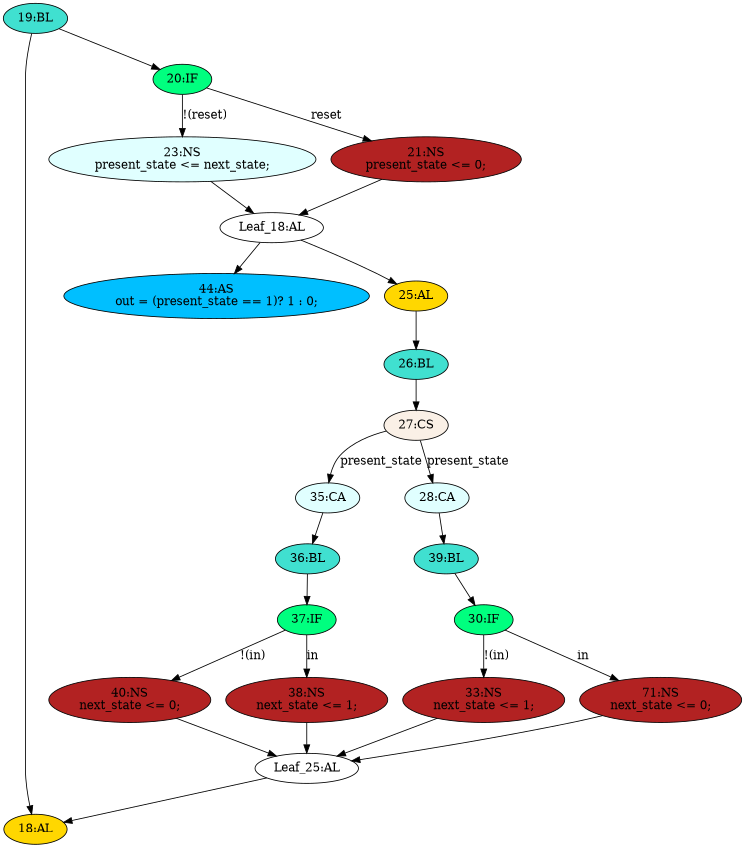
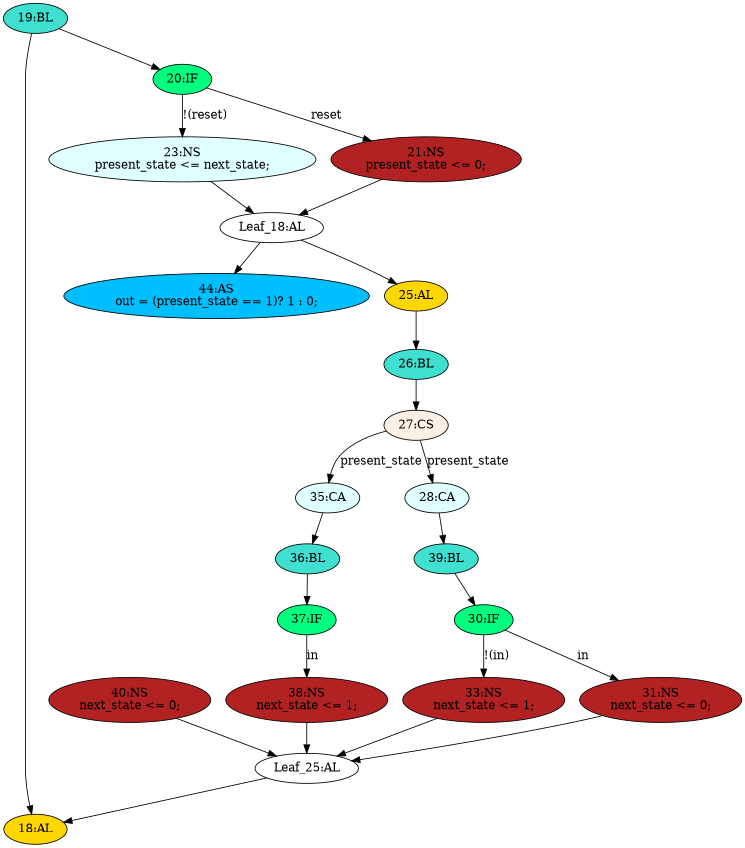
edge "37:IF" -> "40:NS next_state <= 0;": removed, label "!(in)"
node "71:NS next_state <= 0;": label "71:NS next_state <= 0;" -> "31:NS next_state <= 0;"
